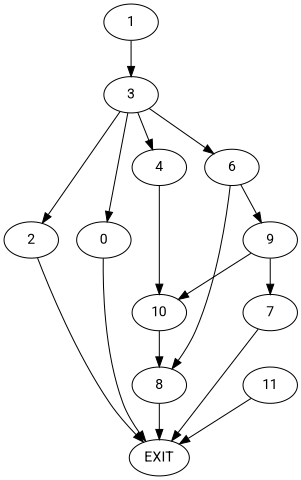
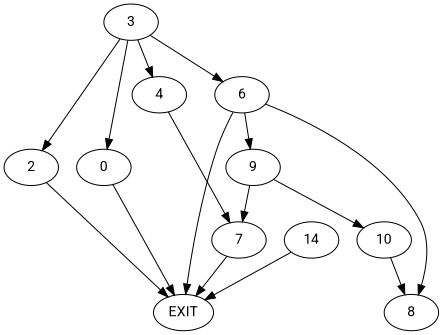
node "1": removed
edge "4" -> "10": now "4" -> "7"
node "11": label "11" -> "14"
edge "8" -> "EXIT": now "6" -> "EXIT"
